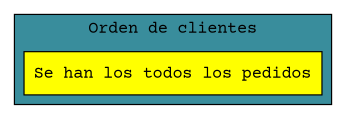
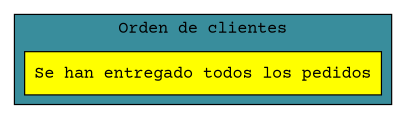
node "Se han los todos los pedidos": label "Se han los todos los pedidos" -> "Se han entregado todos los pedidos"
